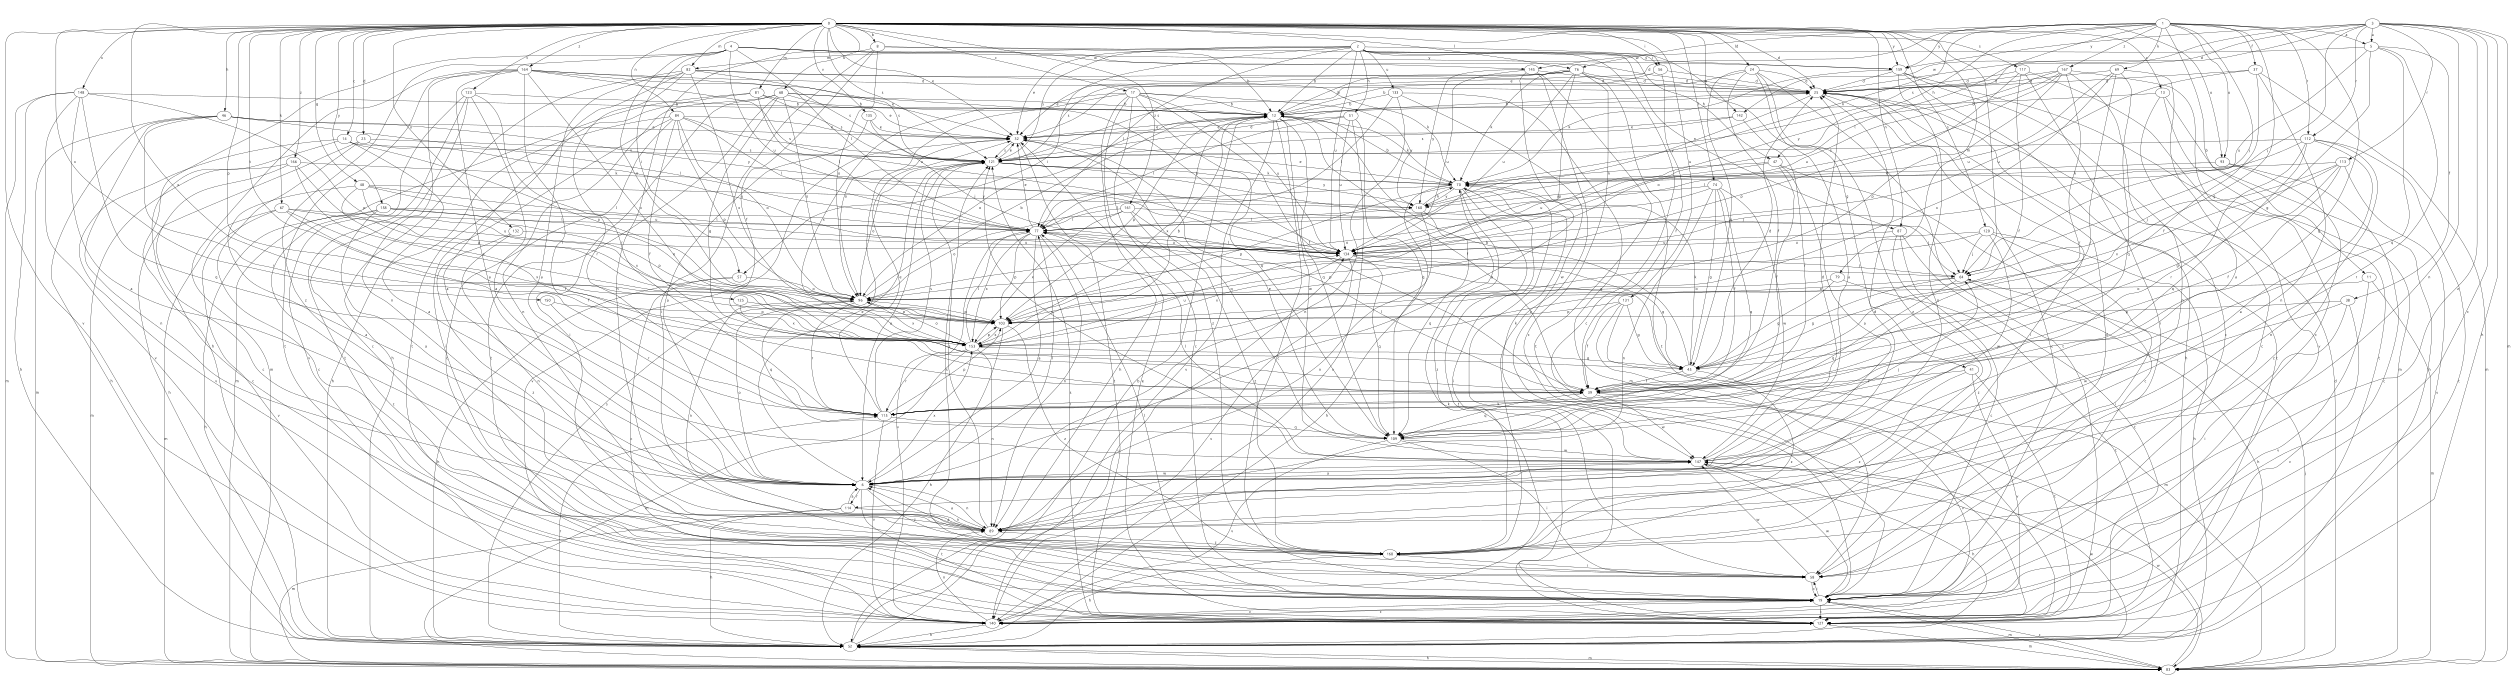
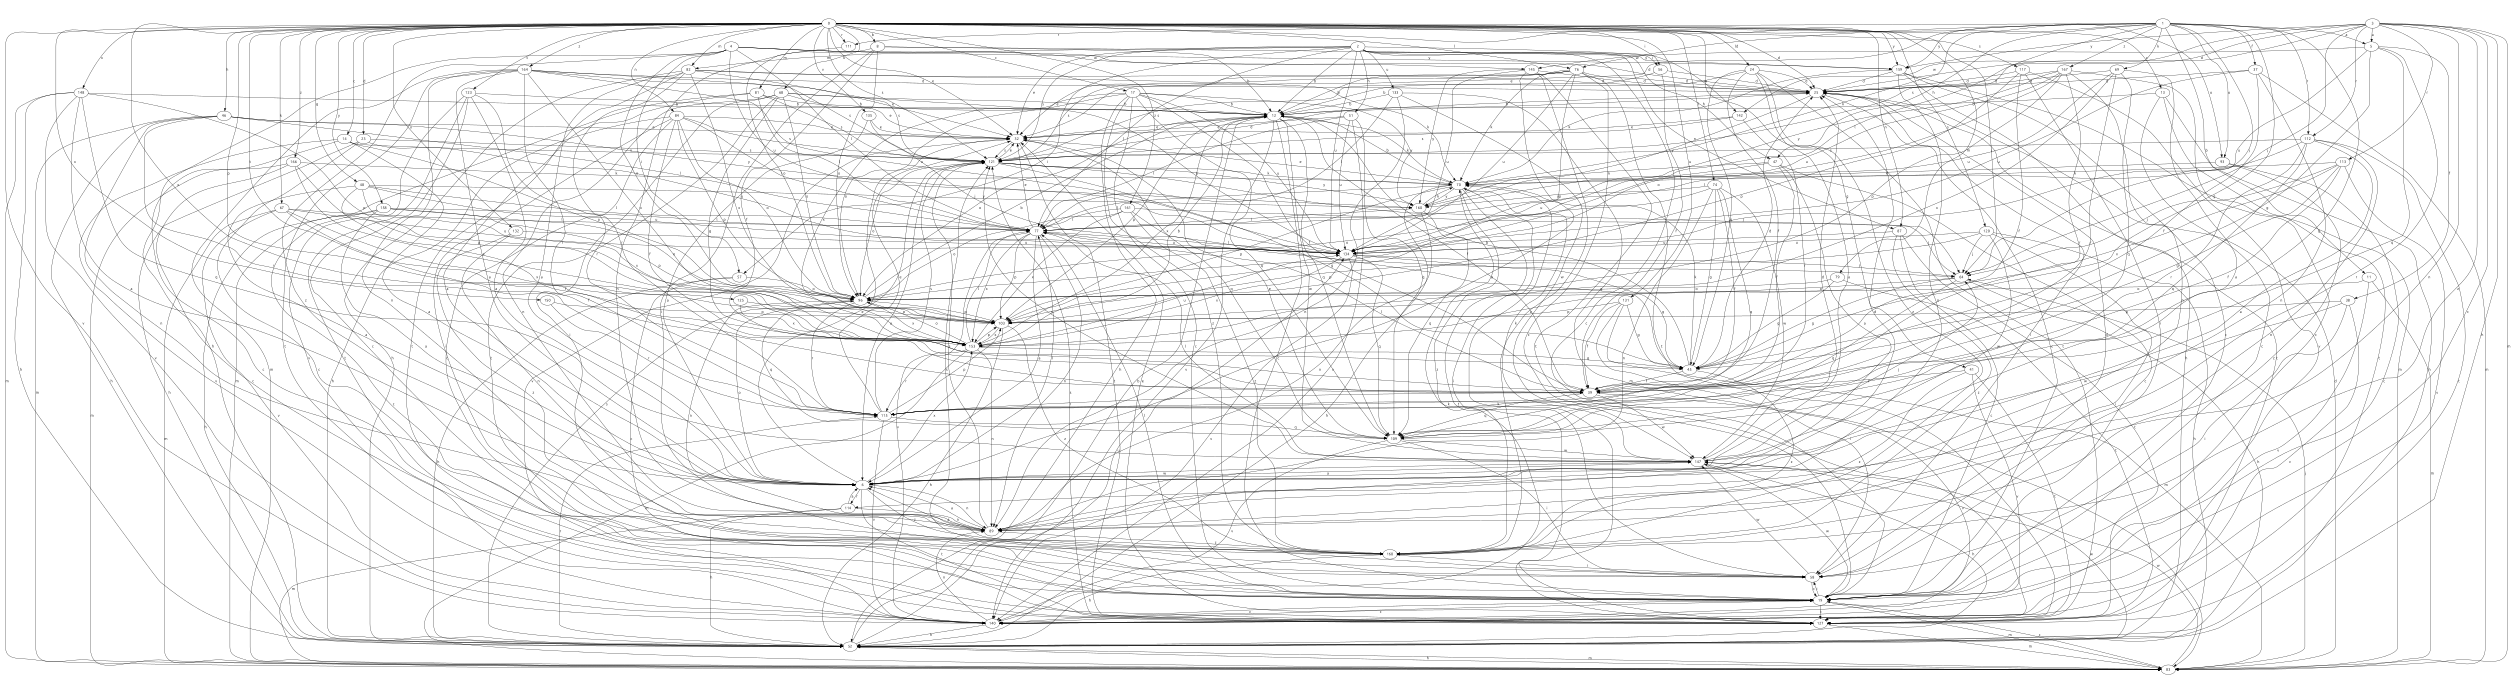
node "111": added
edge "121" -> "45": added, label "g"
